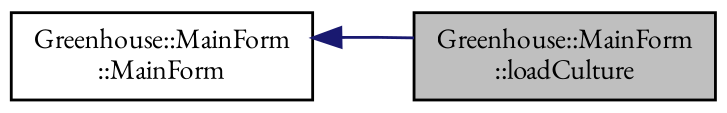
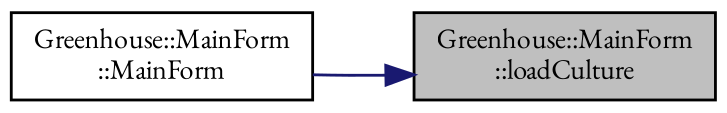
edge "Greenhouse::MainForm ::loadCulture" -> "Greenhouse::MainForm ::MainForm": reversed
